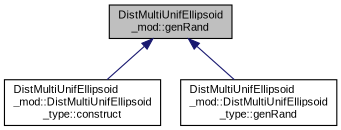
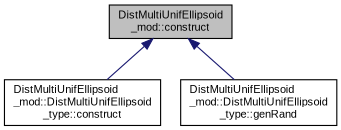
node "DistMultiUnifEllipsoid _mod::genRand": label "DistMultiUnifEllipsoid _mod::genRand" -> "DistMultiUnifEllipsoid _mod::construct"
